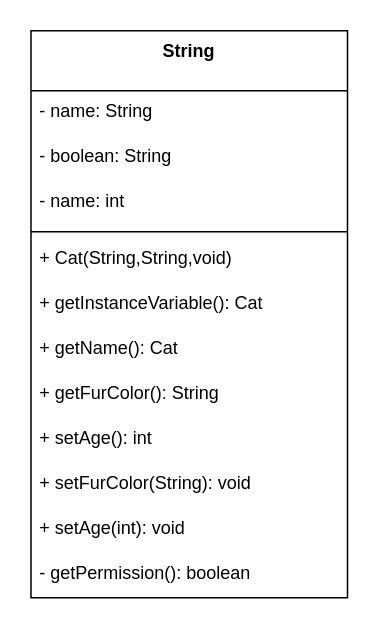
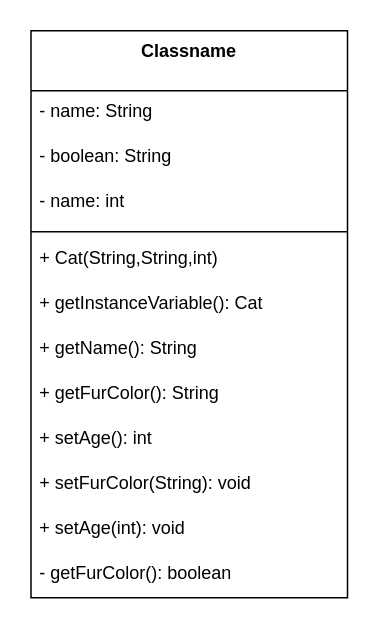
node "String": label "String" -> "Classname"
node "+ Cat(String,String,void)": label "+ Cat(String,String,void)" -> "+ Cat(String,String,int)"
node "+ getName(): Cat": label "+ getName(): Cat" -> "+ getName(): String"
node "- getPermission(): boolean": label "- getPermission(): boolean" -> "- getFurColor(): boolean"
